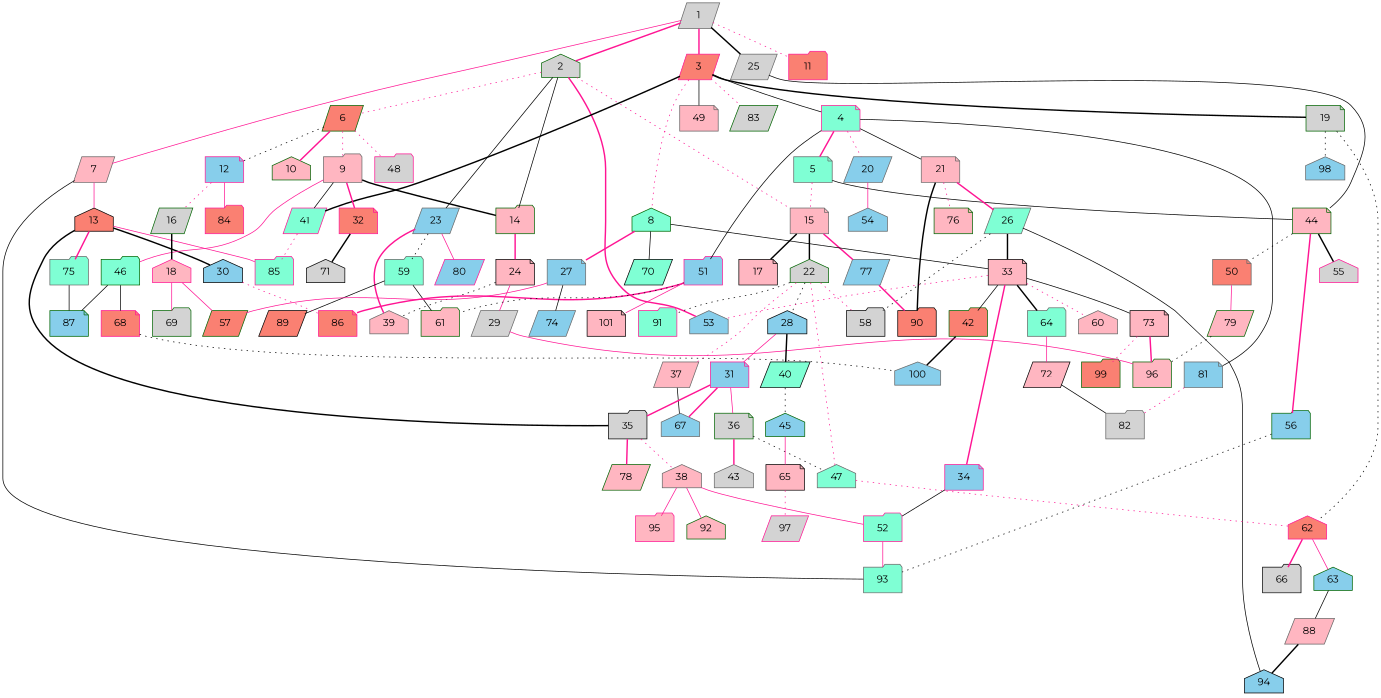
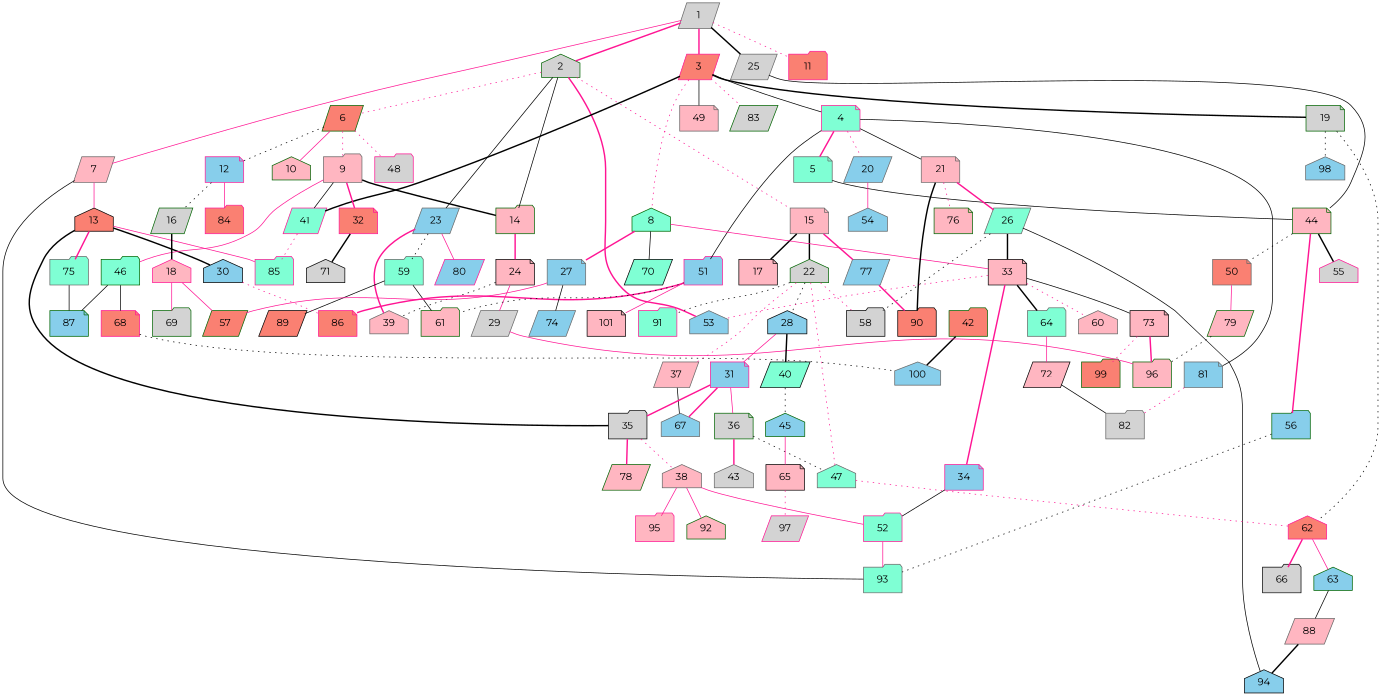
edge "6" -- "10": style bold -> solid
edge "12" -- "16": color deeppink -> black
edge "5" -- "15": removed
edge "8" -- "33": color black -> deeppink
edge "33" -- "42": removed
